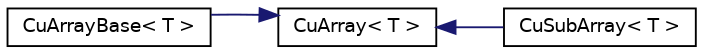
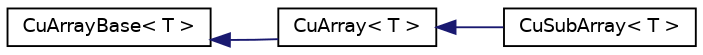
edge "CuArrayBase< T >" -> "CuArray< T >": reversed
